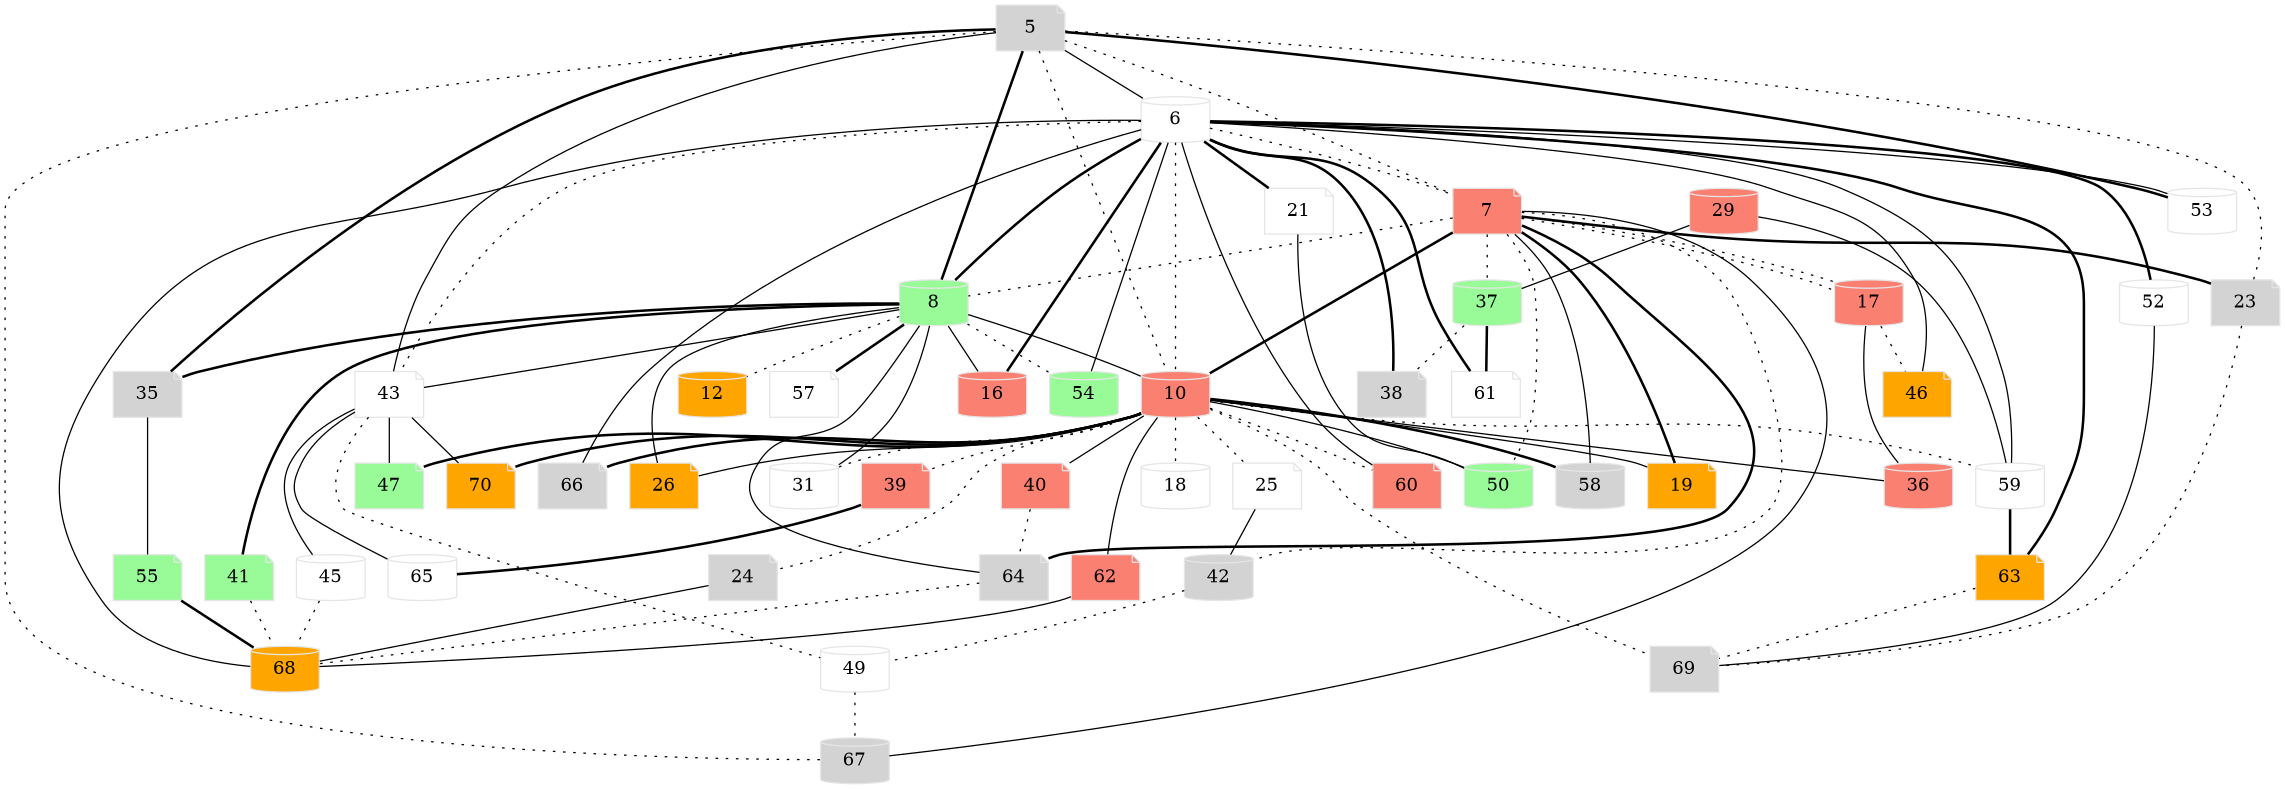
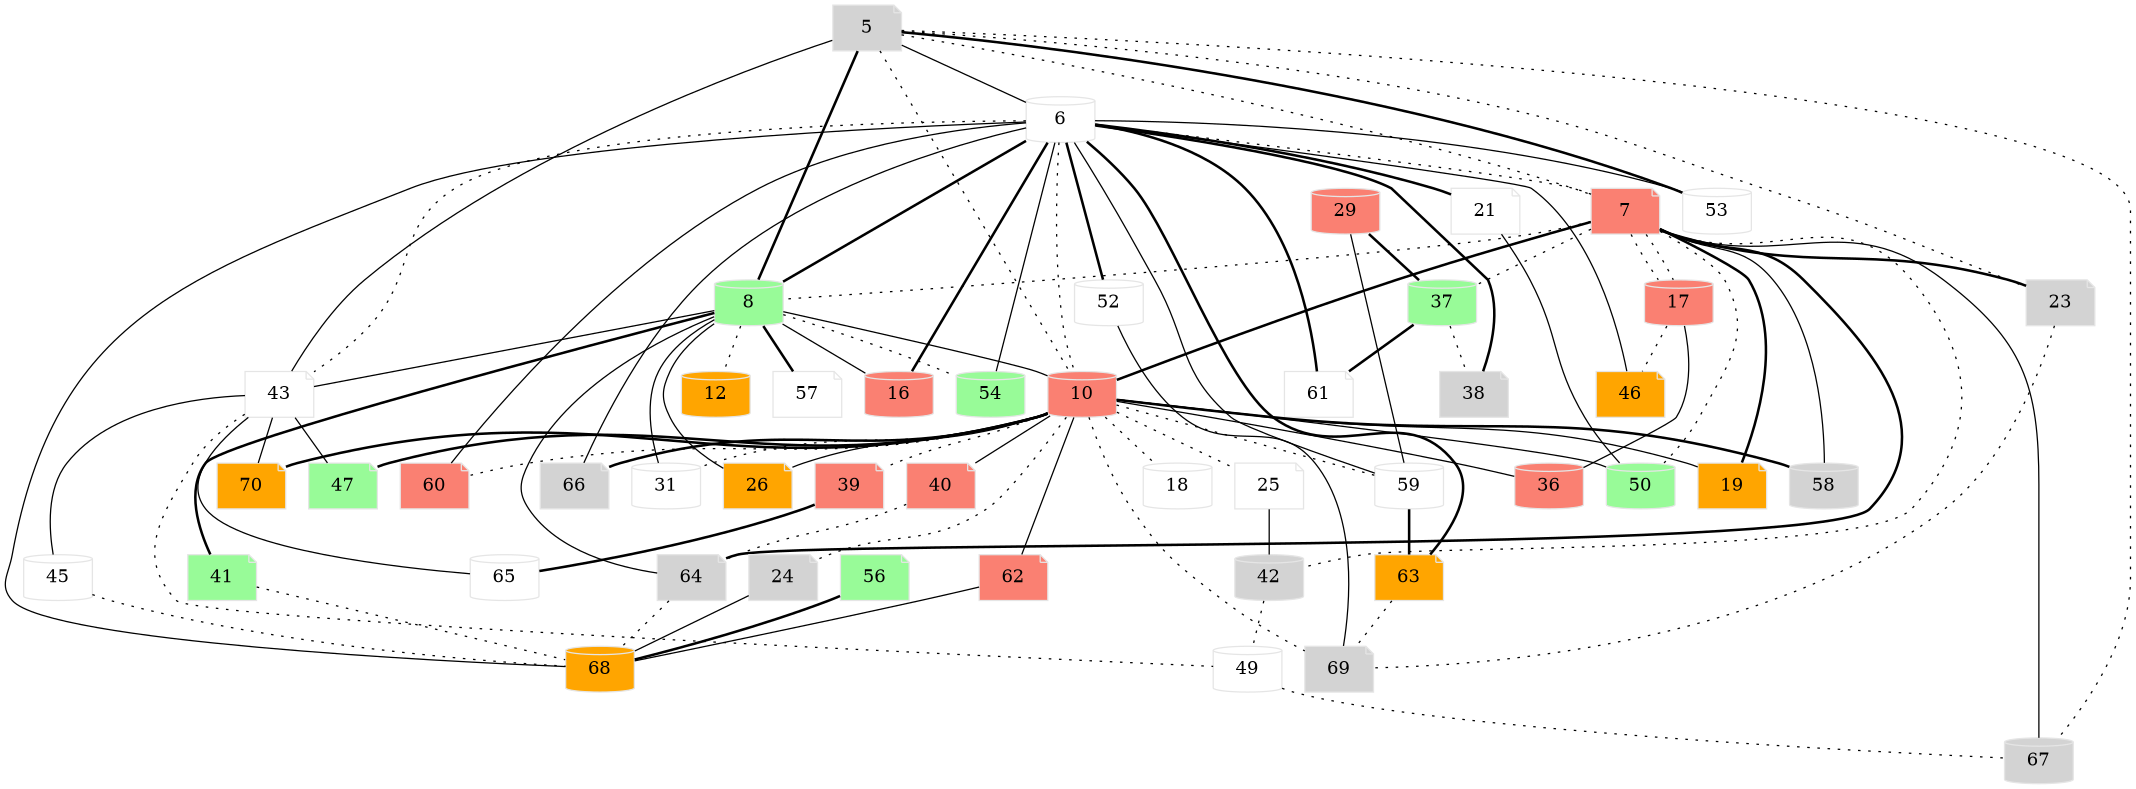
edge "29" -- "37": style solid -> bold
node "35": removed
node "55": label "55" -> "56"
